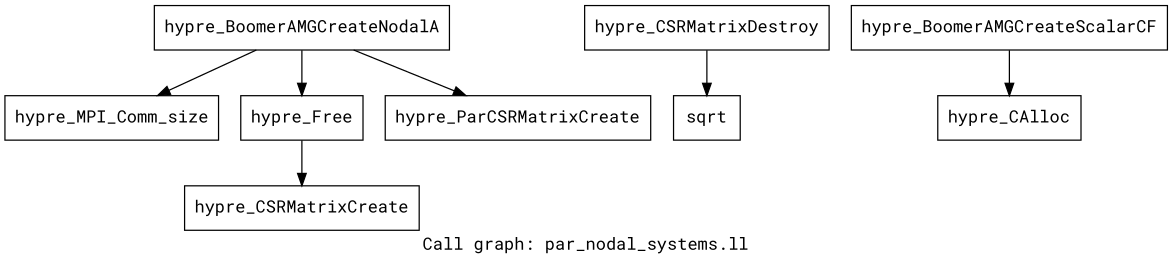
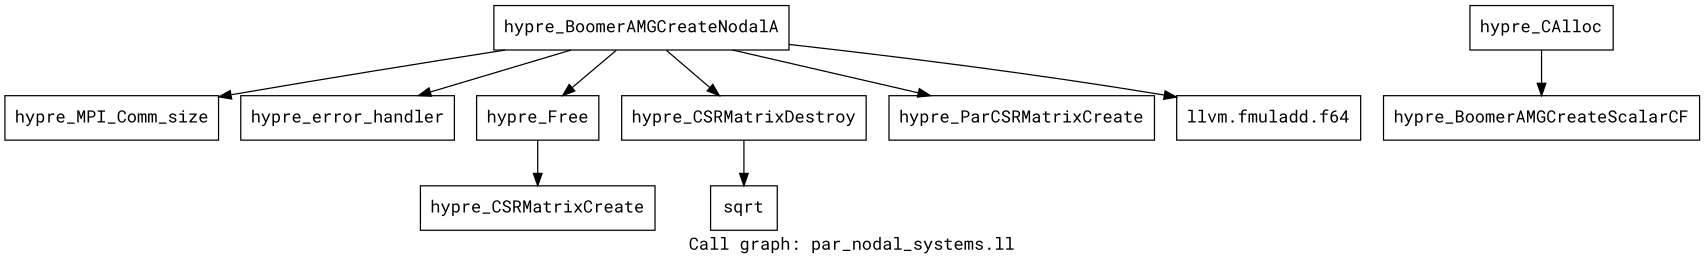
edge "hypre_BoomerAMGCreateScalarCF" -> "hypre_CAlloc": reversed
edge "hypre_BoomerAMGCreateNodalA" -> "hypre_CSRMatrixDestroy": added
node "hypre_error_handler": added
node "llvm.fmuladd.f64": added
